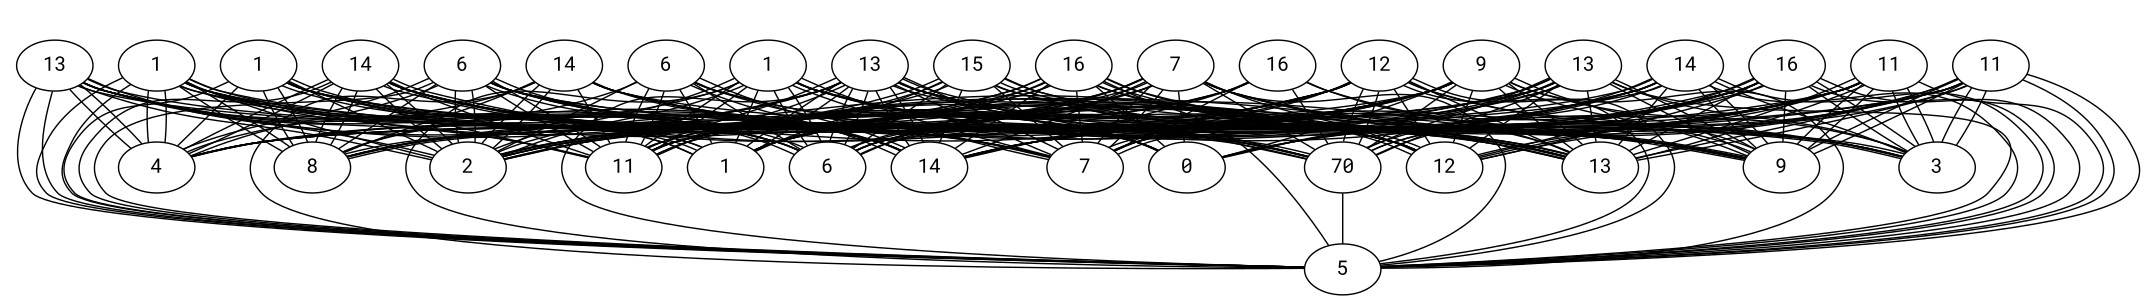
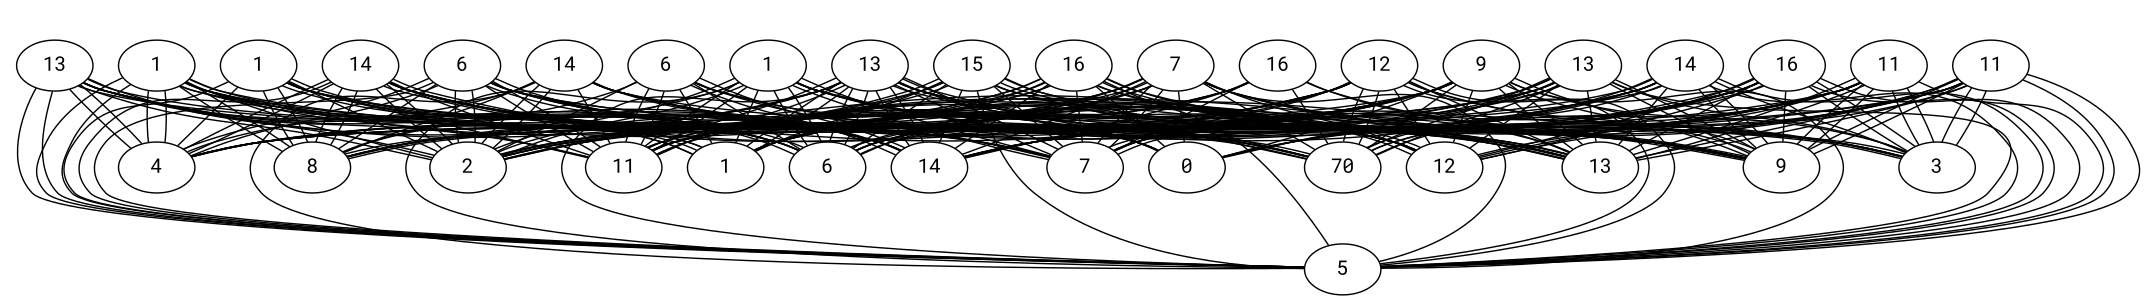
edge "15" -- "4": added
edge "70" -- "5": now "15" -- "5"
